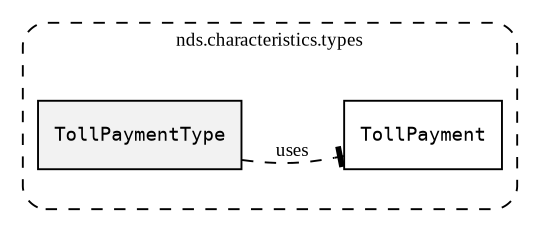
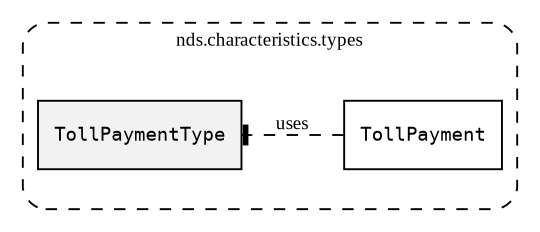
edge "TollPaymentType" -> "TollPayment": reversed
